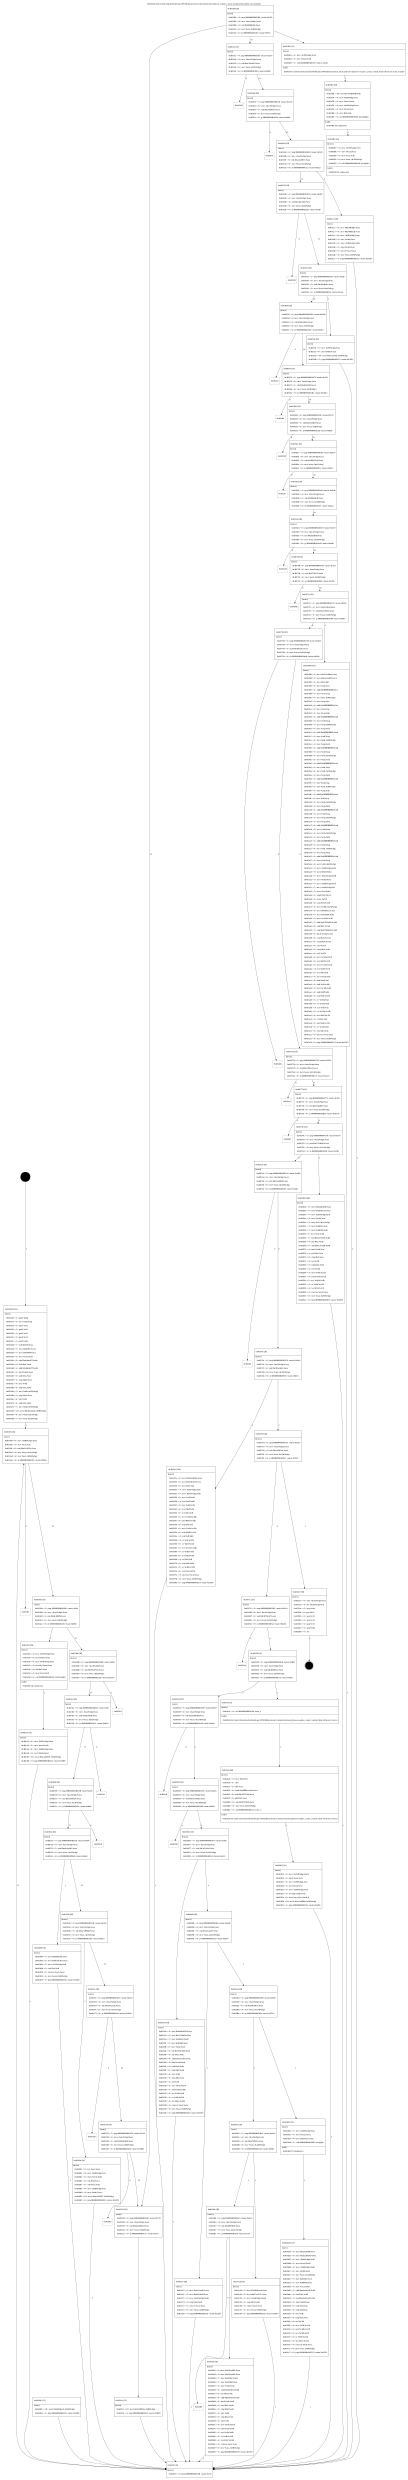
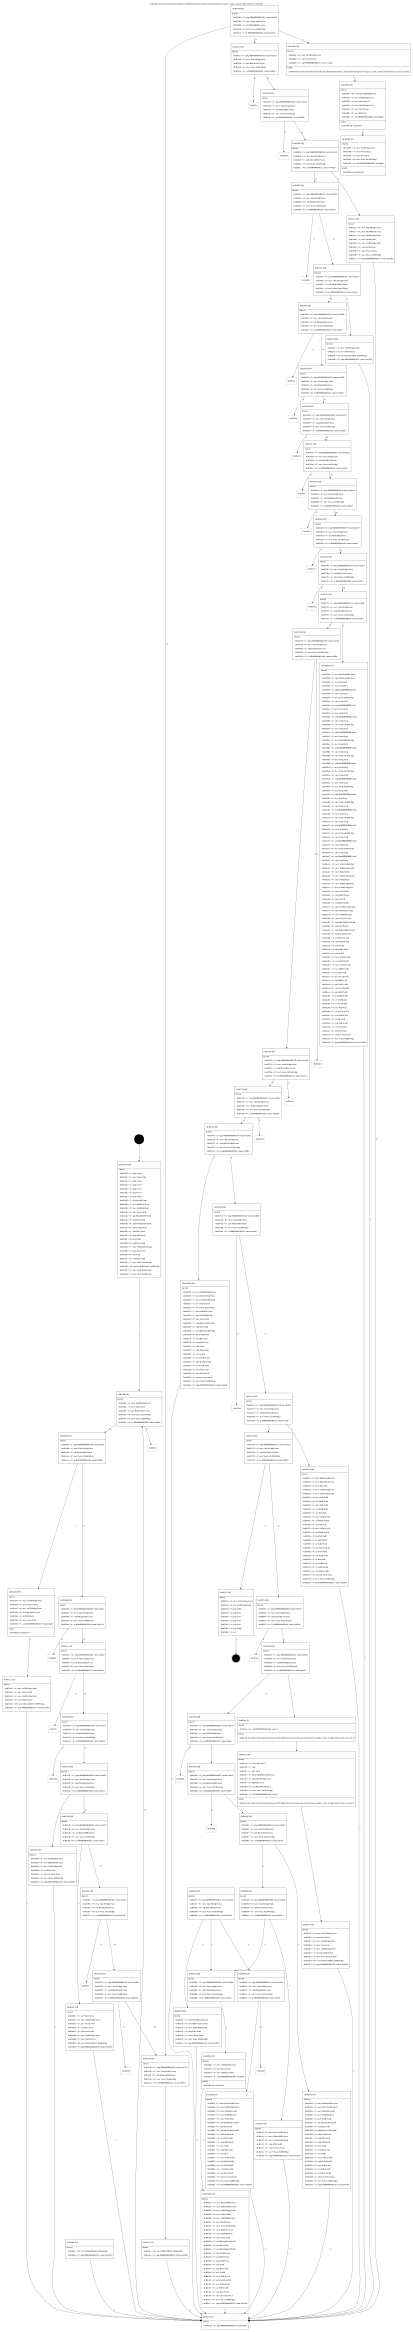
node "0x401fc2": added
edge "0x4018a4 [28]" -> "0x4018c0 [28]": reversed
